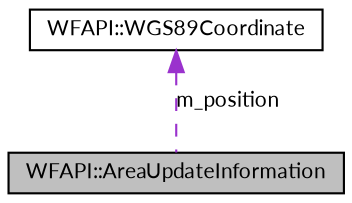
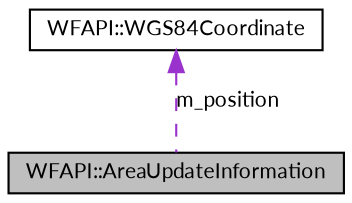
node "WFAPI::WGS89Coordinate": label "WFAPI::WGS89Coordinate" -> "WFAPI::WGS84Coordinate"
